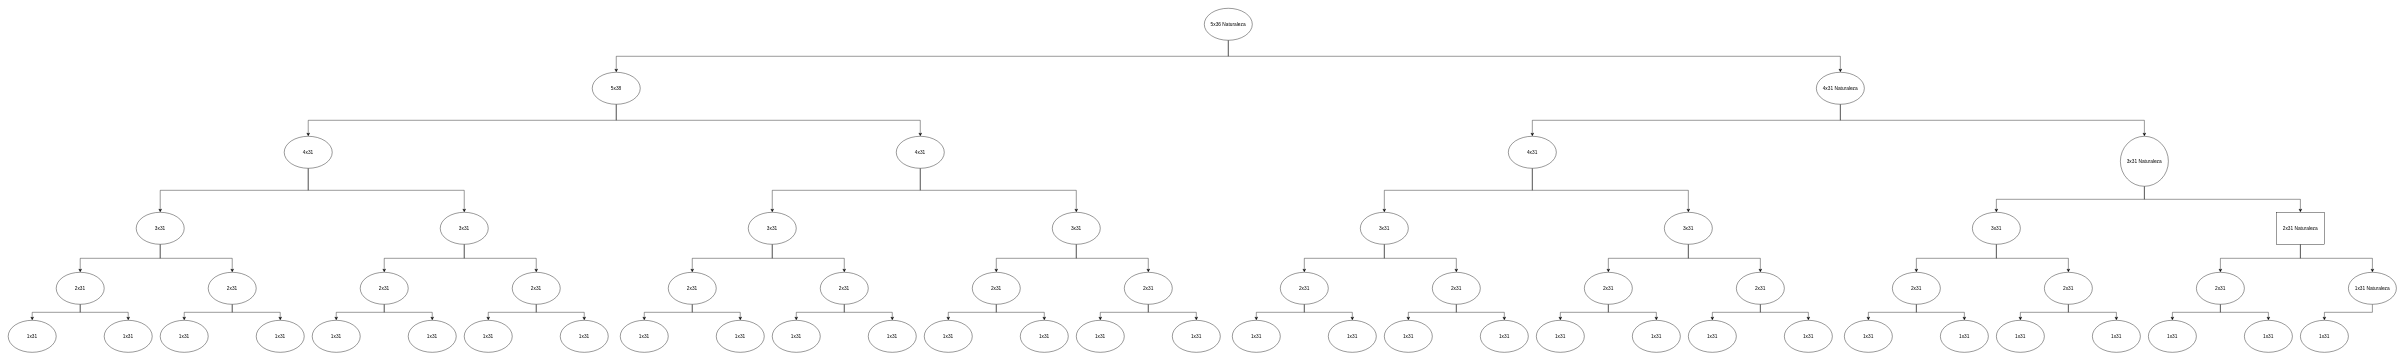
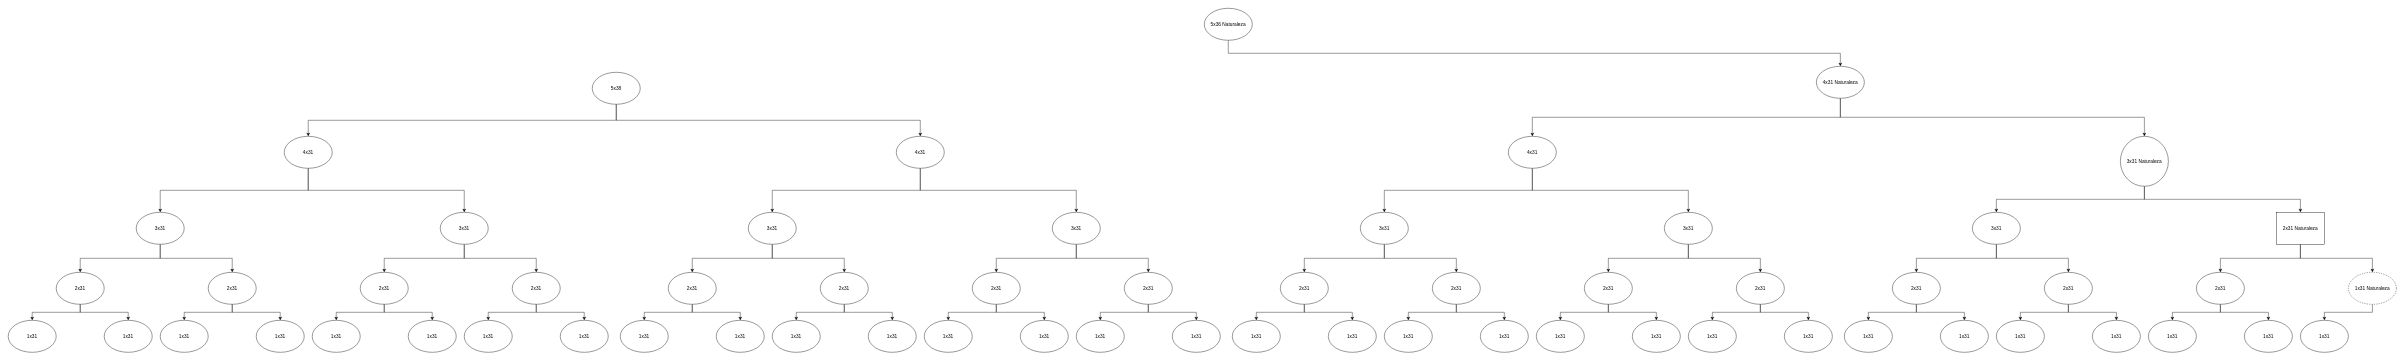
edge "5x36 Naturaleza" -> "5x38": removed
node "4x31 Naturaleza": moved (1840, 88) -> (1840, 82)
node "1x31 Naturaleza": style solid -> dashed
